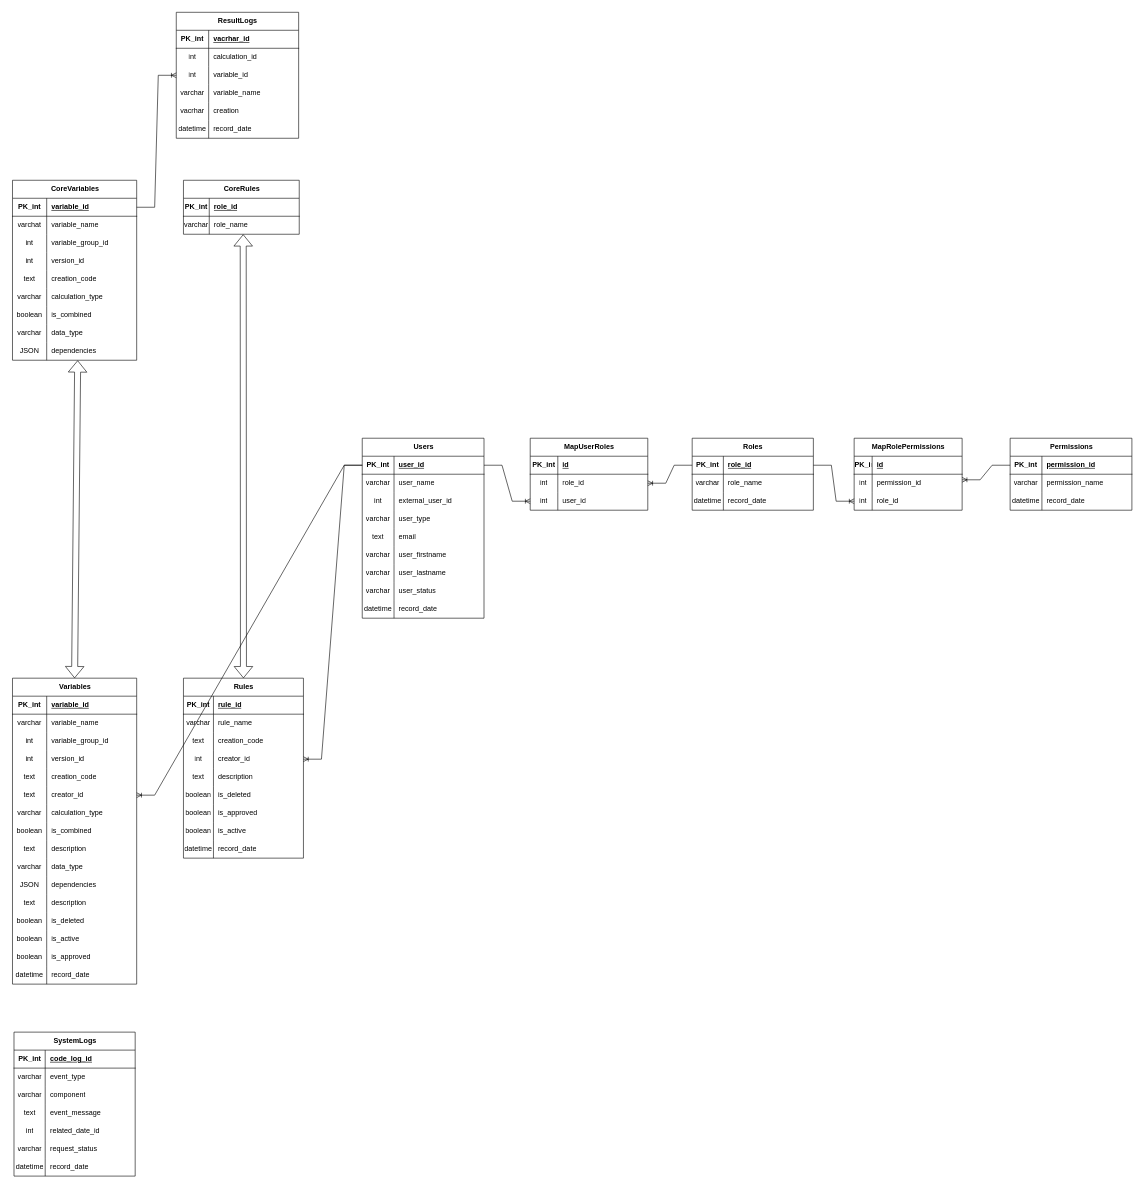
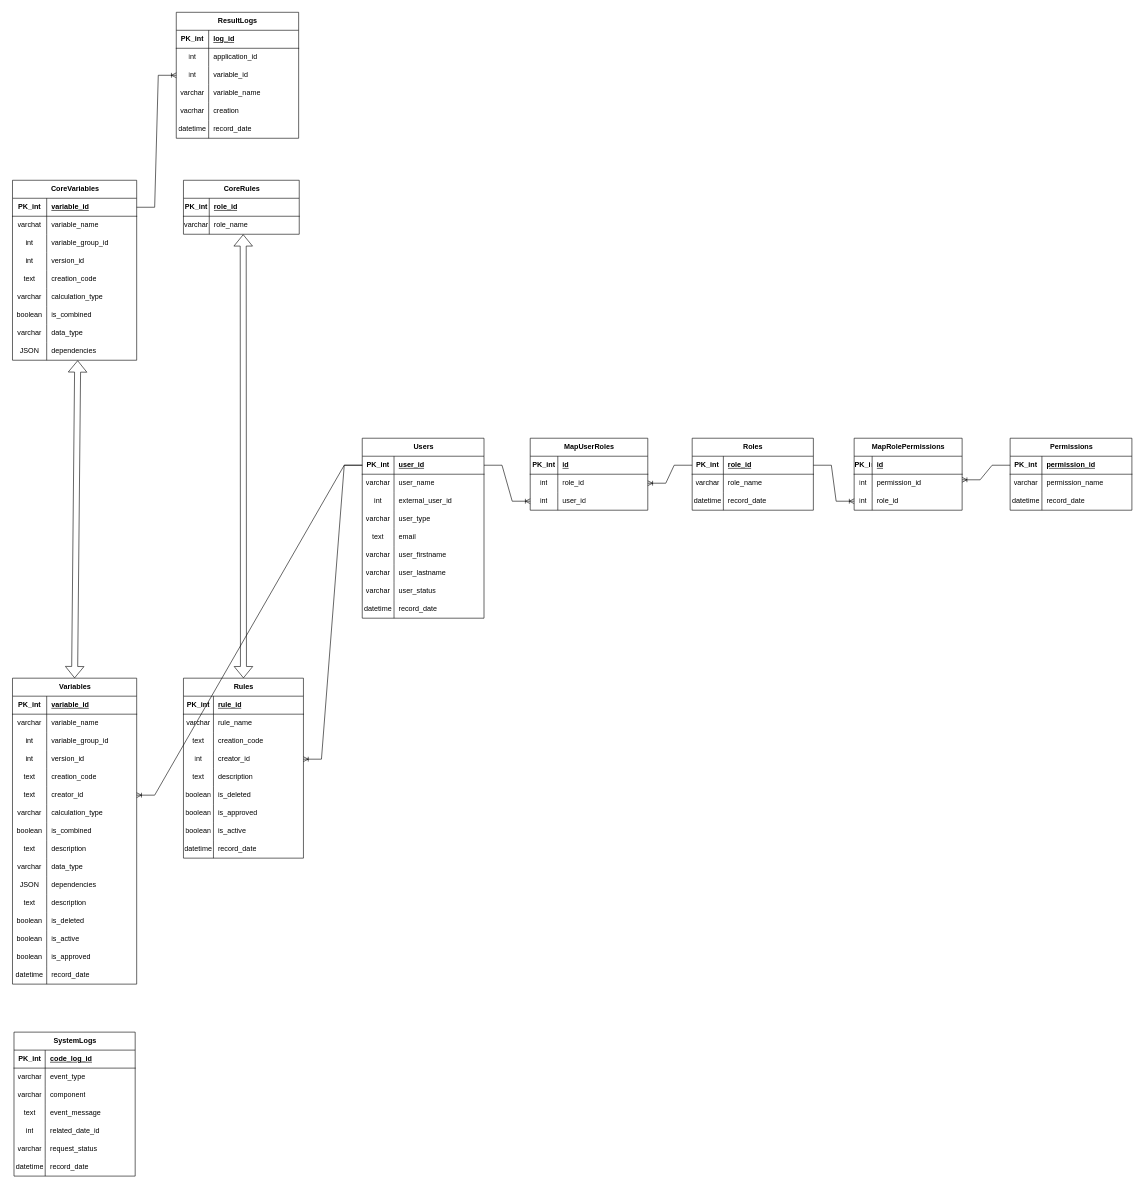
node "vacrhar_id": label "vacrhar_id" -> "log_id"
node "calculation_id": label "calculation_id" -> "application_id"
